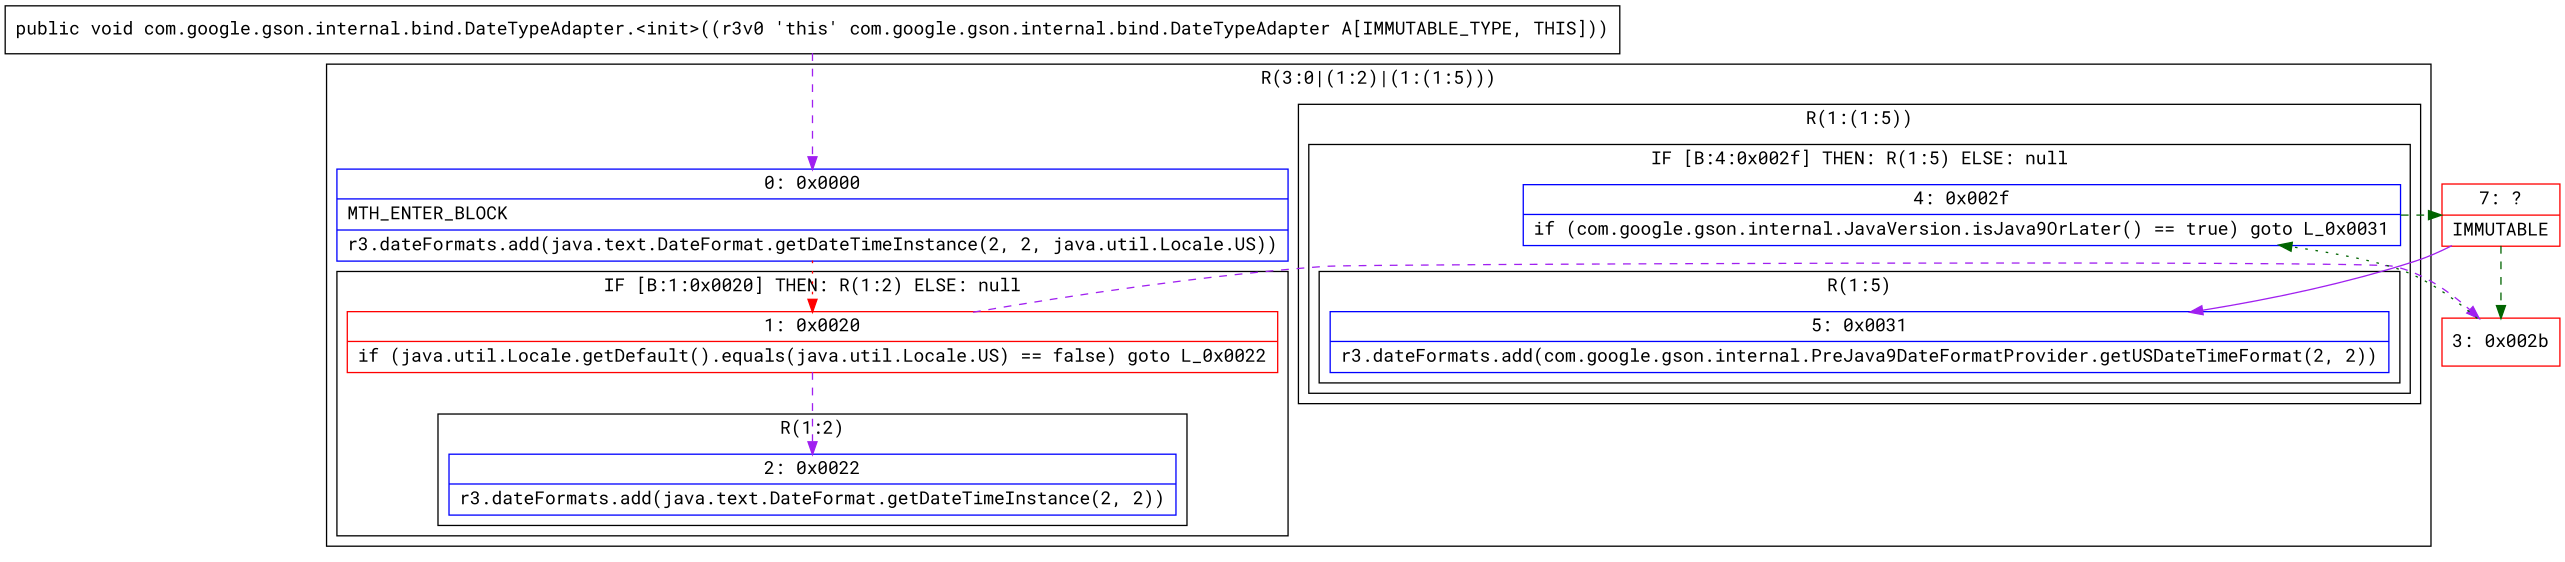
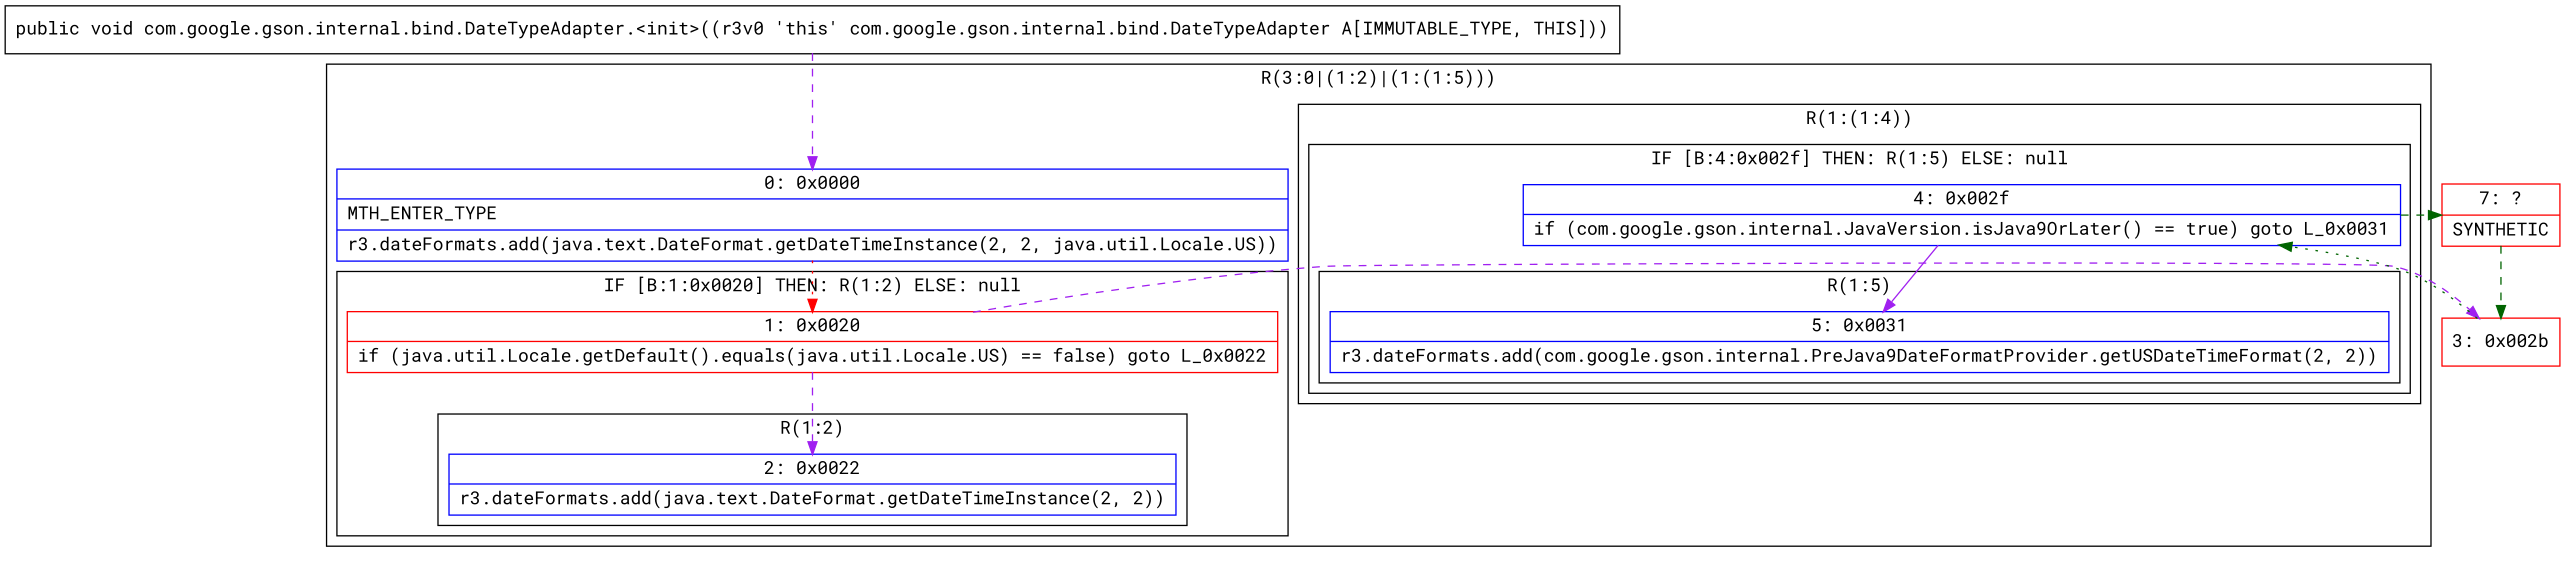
cluster "R(1:(1:5))": label "R(1:(1:5))" -> "R(1:(1:4))"
node "0: 0x0000": text "MTH_ENTER_BLOCK" -> "MTH_ENTER_TYPE"
node "7: ?": text "IMMUTABLE" -> "SYNTHETIC"
edge "7: ?" -> "5: 0x0031": now "4: 0x002f" -> "5: 0x0031"
